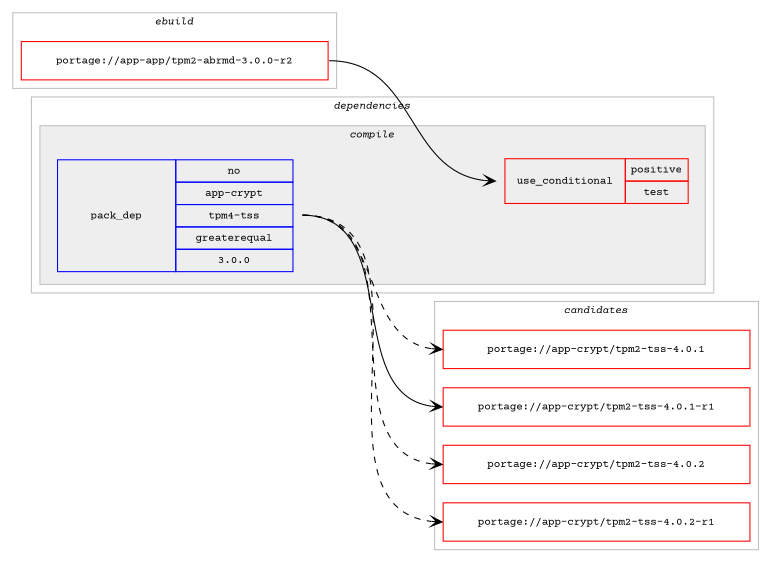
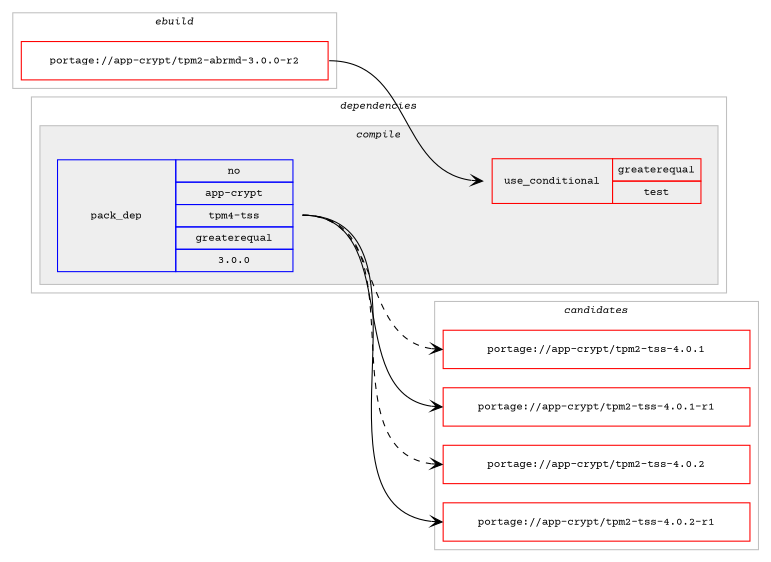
node "portage://app-app/tpm2-abrmd-3.0.0-r2": label "portage://app-app/tpm2-abrmd-3.0.0-r2" -> "portage://app-crypt/tpm2-abrmd-3.0.0-r2"
node "use_conditional": text "positive" -> "greaterequal"
edge "pack_dep" -> "portage://app-crypt/tpm2-tss-4.0.2-r1": style dashed -> solid
